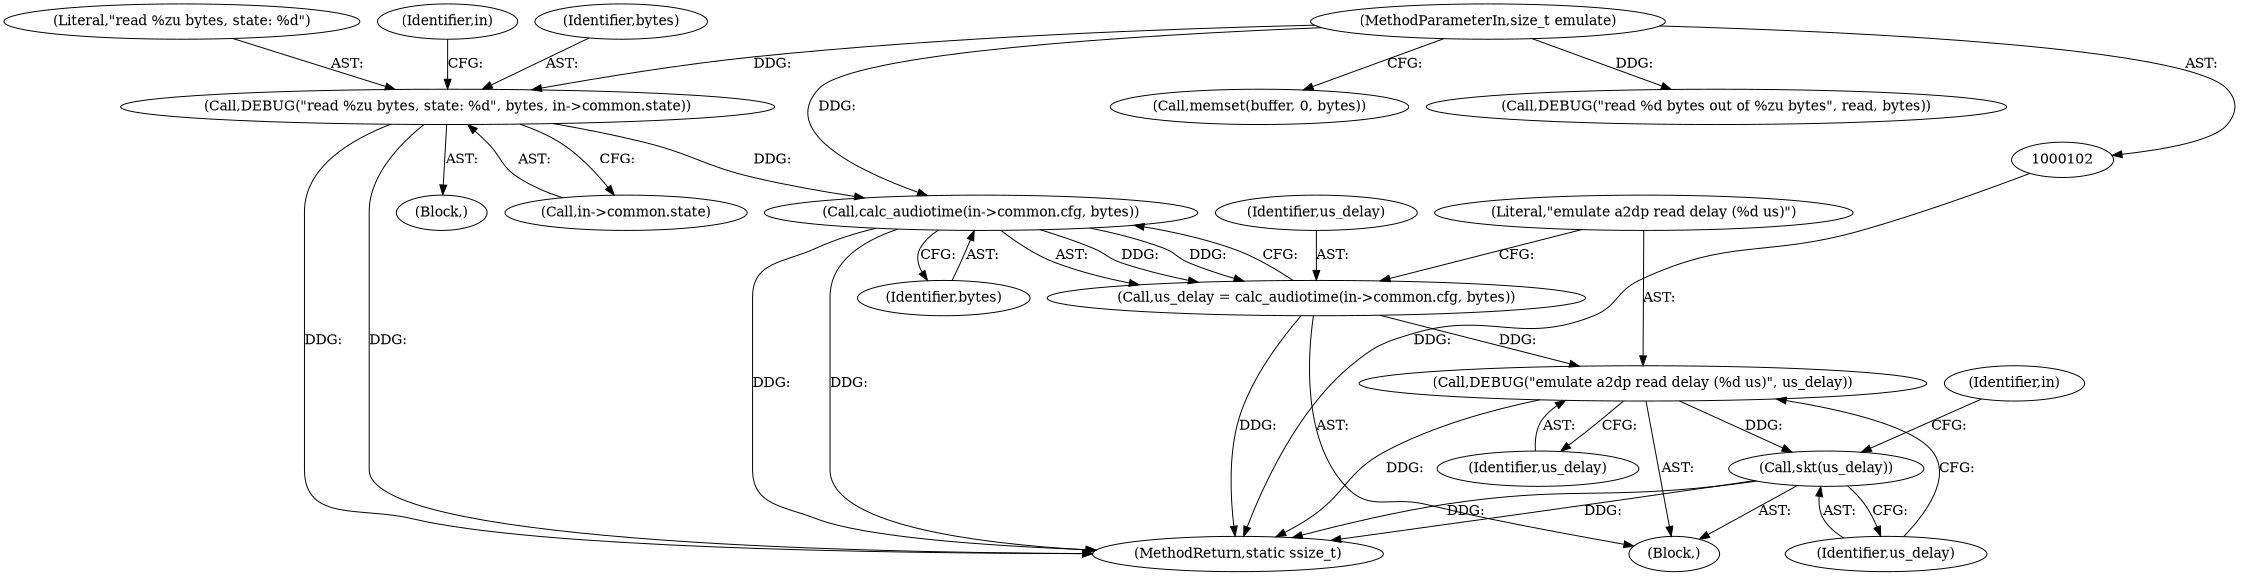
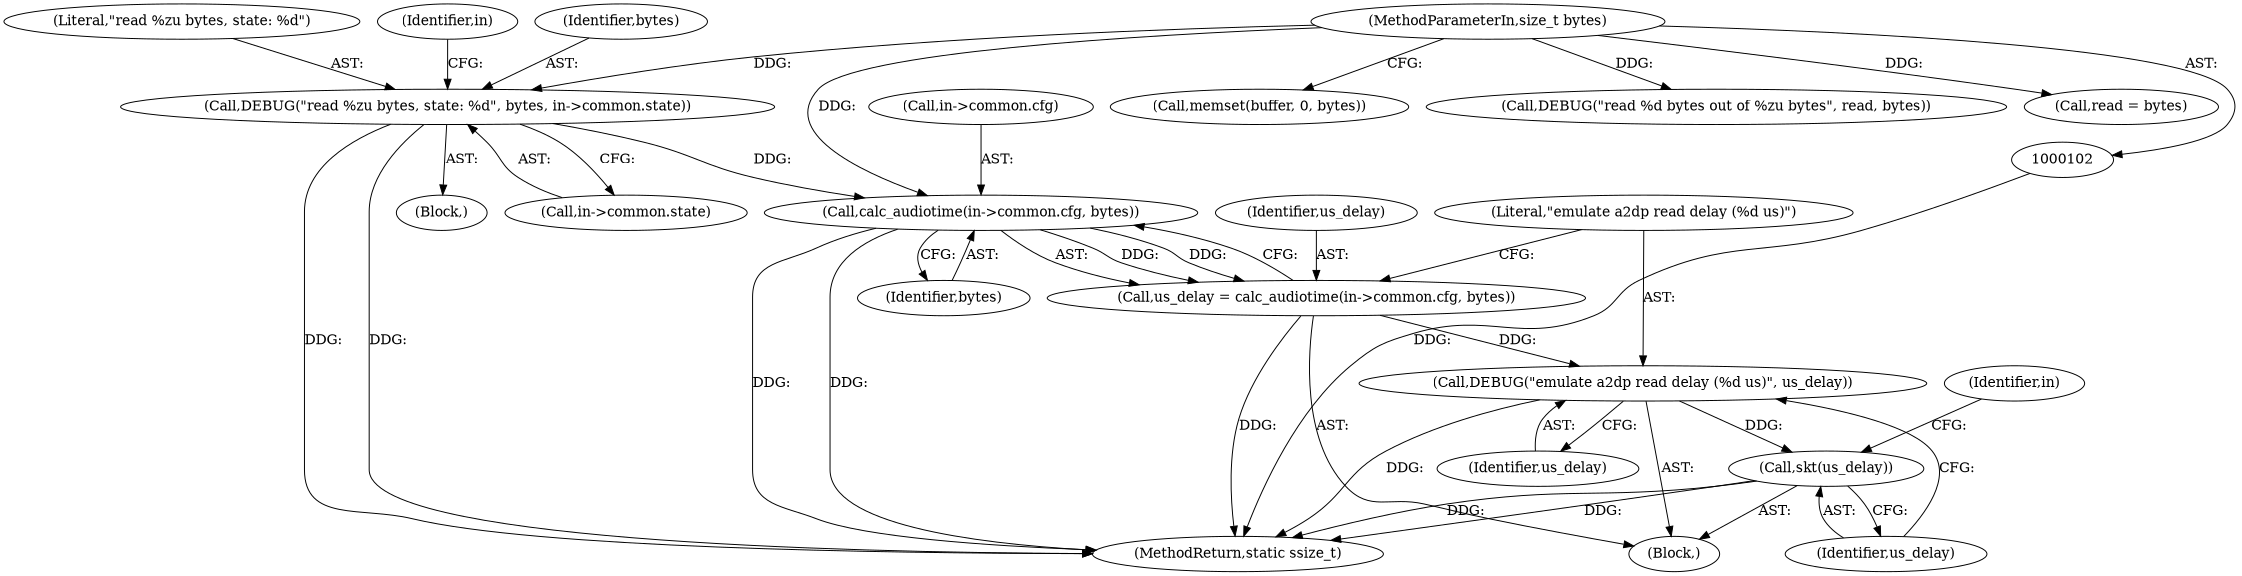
node "(MethodParameterIn,size_t emulate)": label "(MethodParameterIn,size_t emulate)" -> "(MethodParameterIn,size_t bytes)"
node "(Call,in->common.cfg)": added
node "(Call,read = bytes)": added
